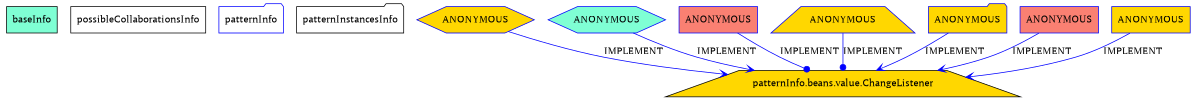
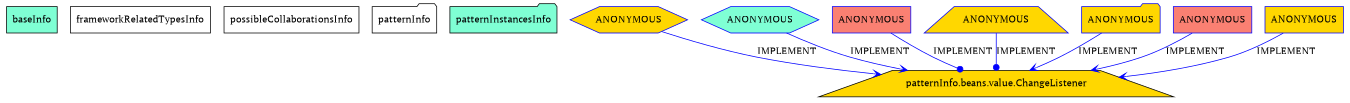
node "frameworkRelatedTypesInfo": added
node "patternInfo": color blue -> black
node "patternInstancesInfo": fillcolor white -> aquamarine
